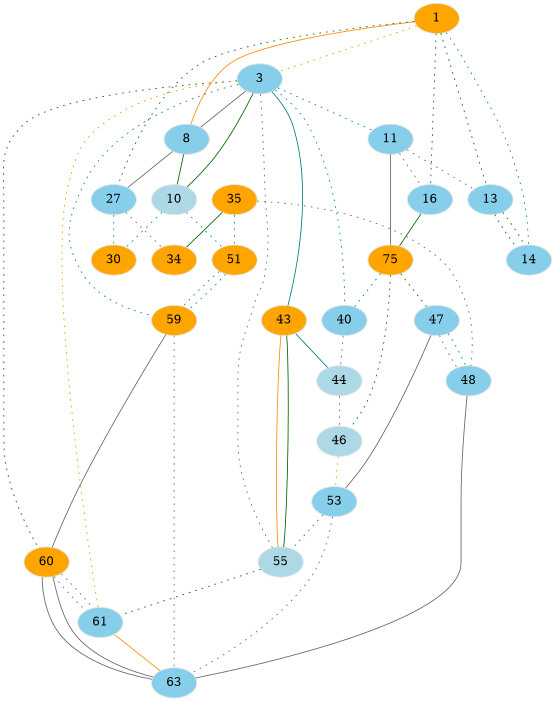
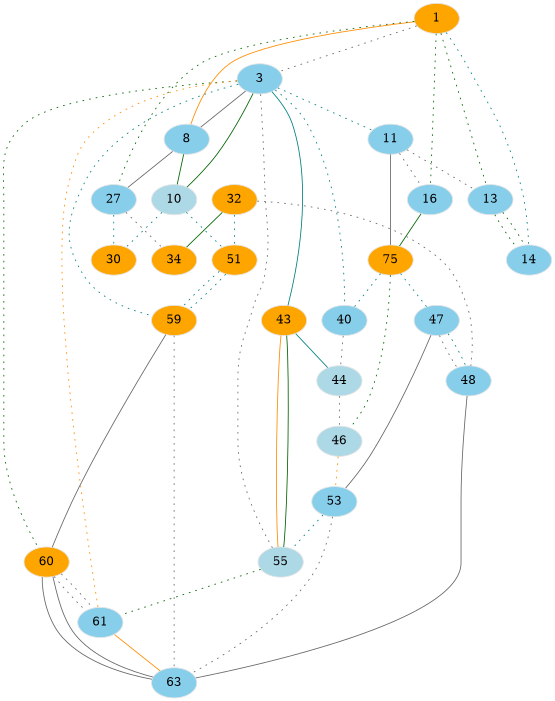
edge "1" -- "3": color darkorange -> gray40
node "35": label "35" -> "32"
edge "75" -- "47": color darkgreen -> teal
